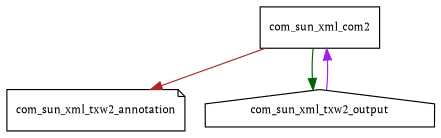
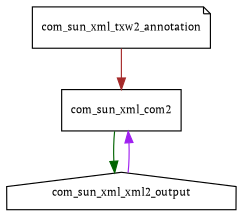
edge "com_sun_xml_com2" -> "com_sun_xml_txw2_annotation": reversed
node "com_sun_xml_txw2_output": label "com_sun_xml_txw2_output" -> "com_sun_xml_xml2_output"
